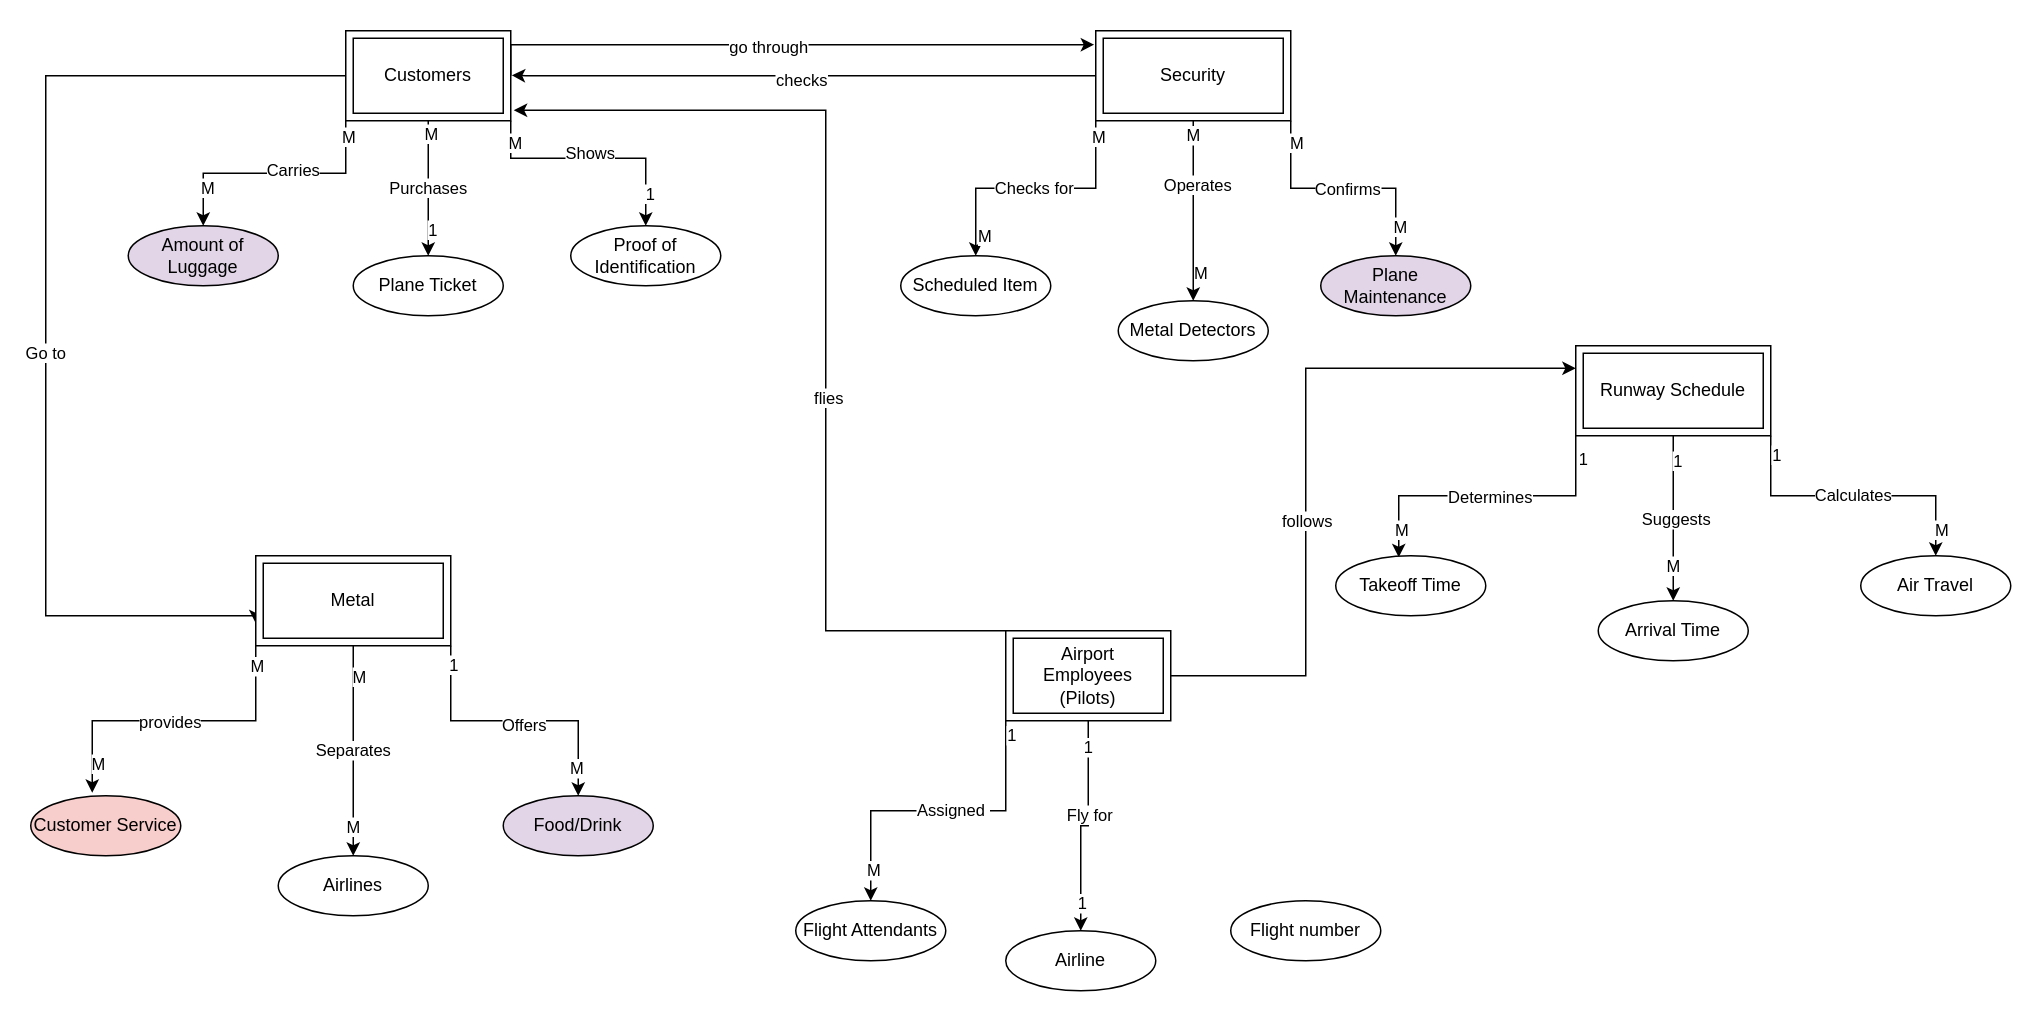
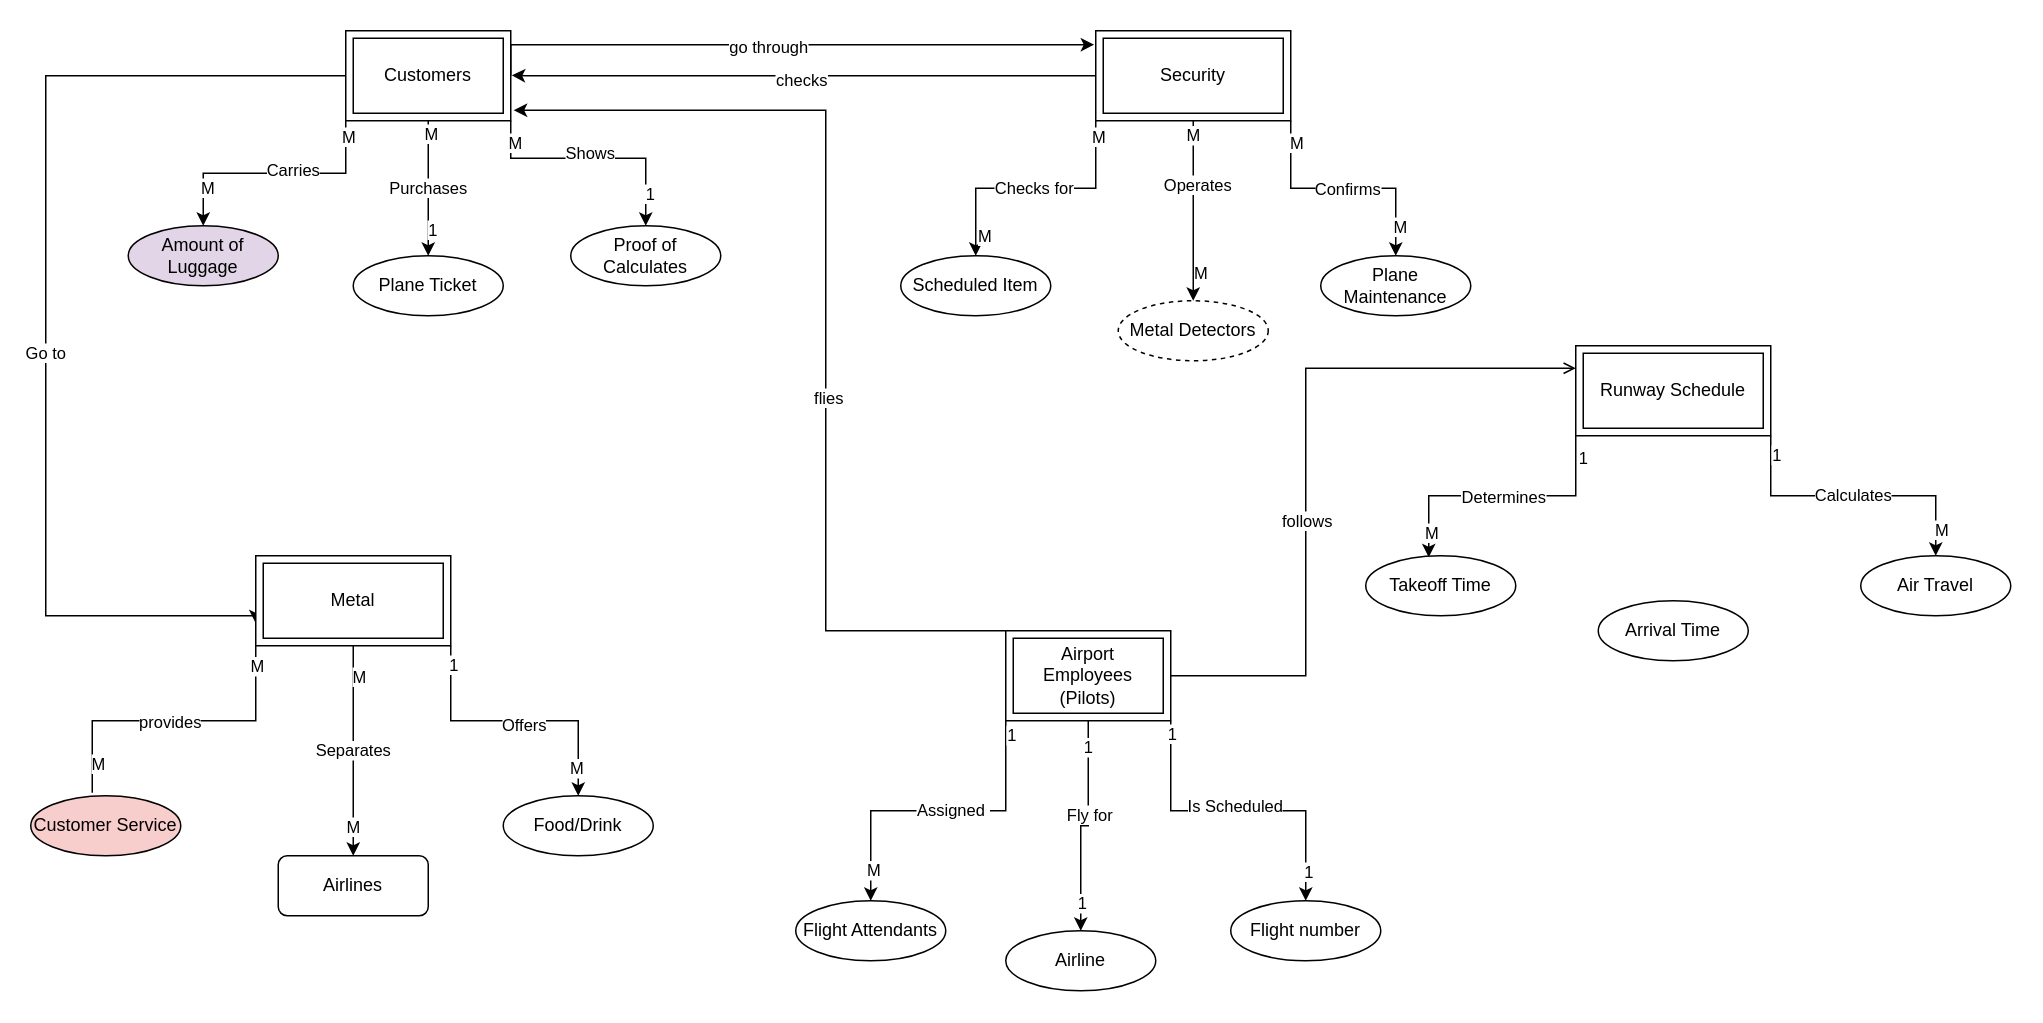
node "Proof of Identification": label "Proof of Identification" -> "Proof of Calculates"
node "Plane Maintenance": fillcolor #e1d5e7 -> #ffffff
node "Metal Detectors": style solid -> dashed
edge "Airport Employees (Pilots)" -> "Runway Schedule": arrowhead classic -> open
edge "Runway Schedule" -> "Arrival Time": removed, labels "1", "Suggests", "M"
node "Takeoff Time": moved (1411, 586) -> (1441, 586)
edge "Metal" -> "Customer Service": arrowhead classic -> none
edge "Airport Employees (Pilots)" -> "Flight number": added, labels "1", "Is Scheduled", "1"
node "Food/Drink": fillcolor #e1d5e7 -> #ffffff
node "Airlines": shape ellipse -> rounded rectangle
